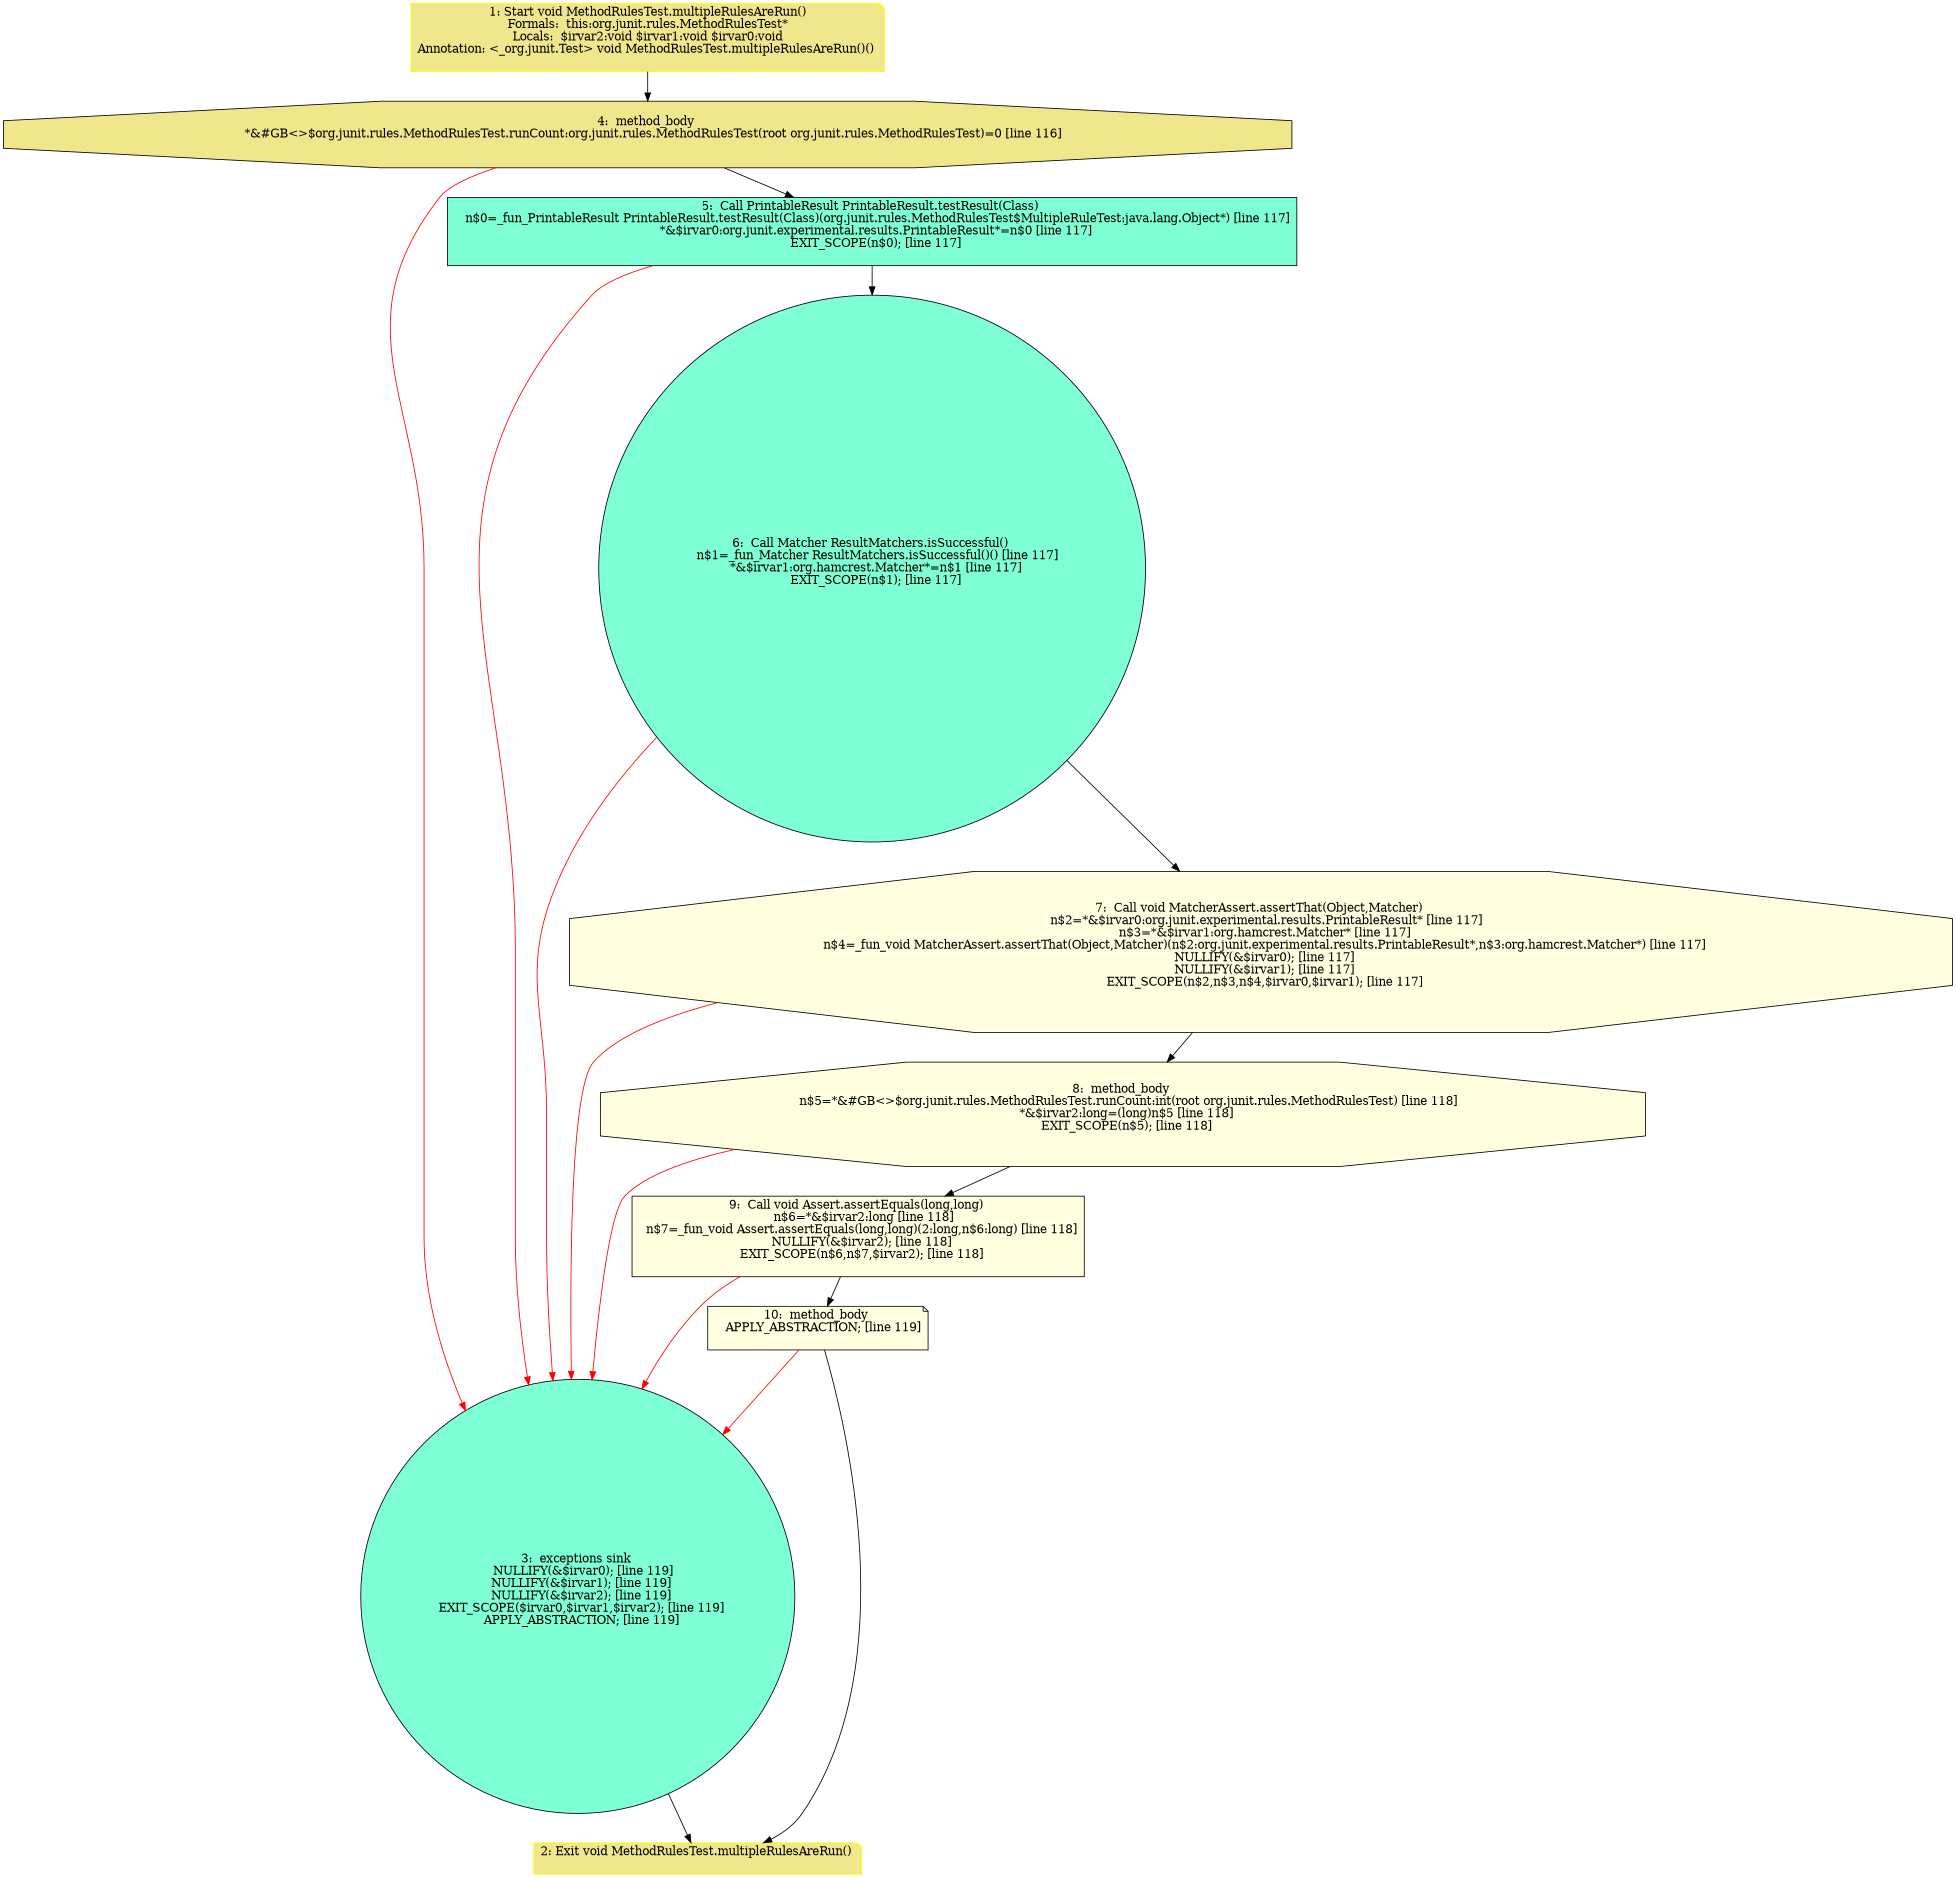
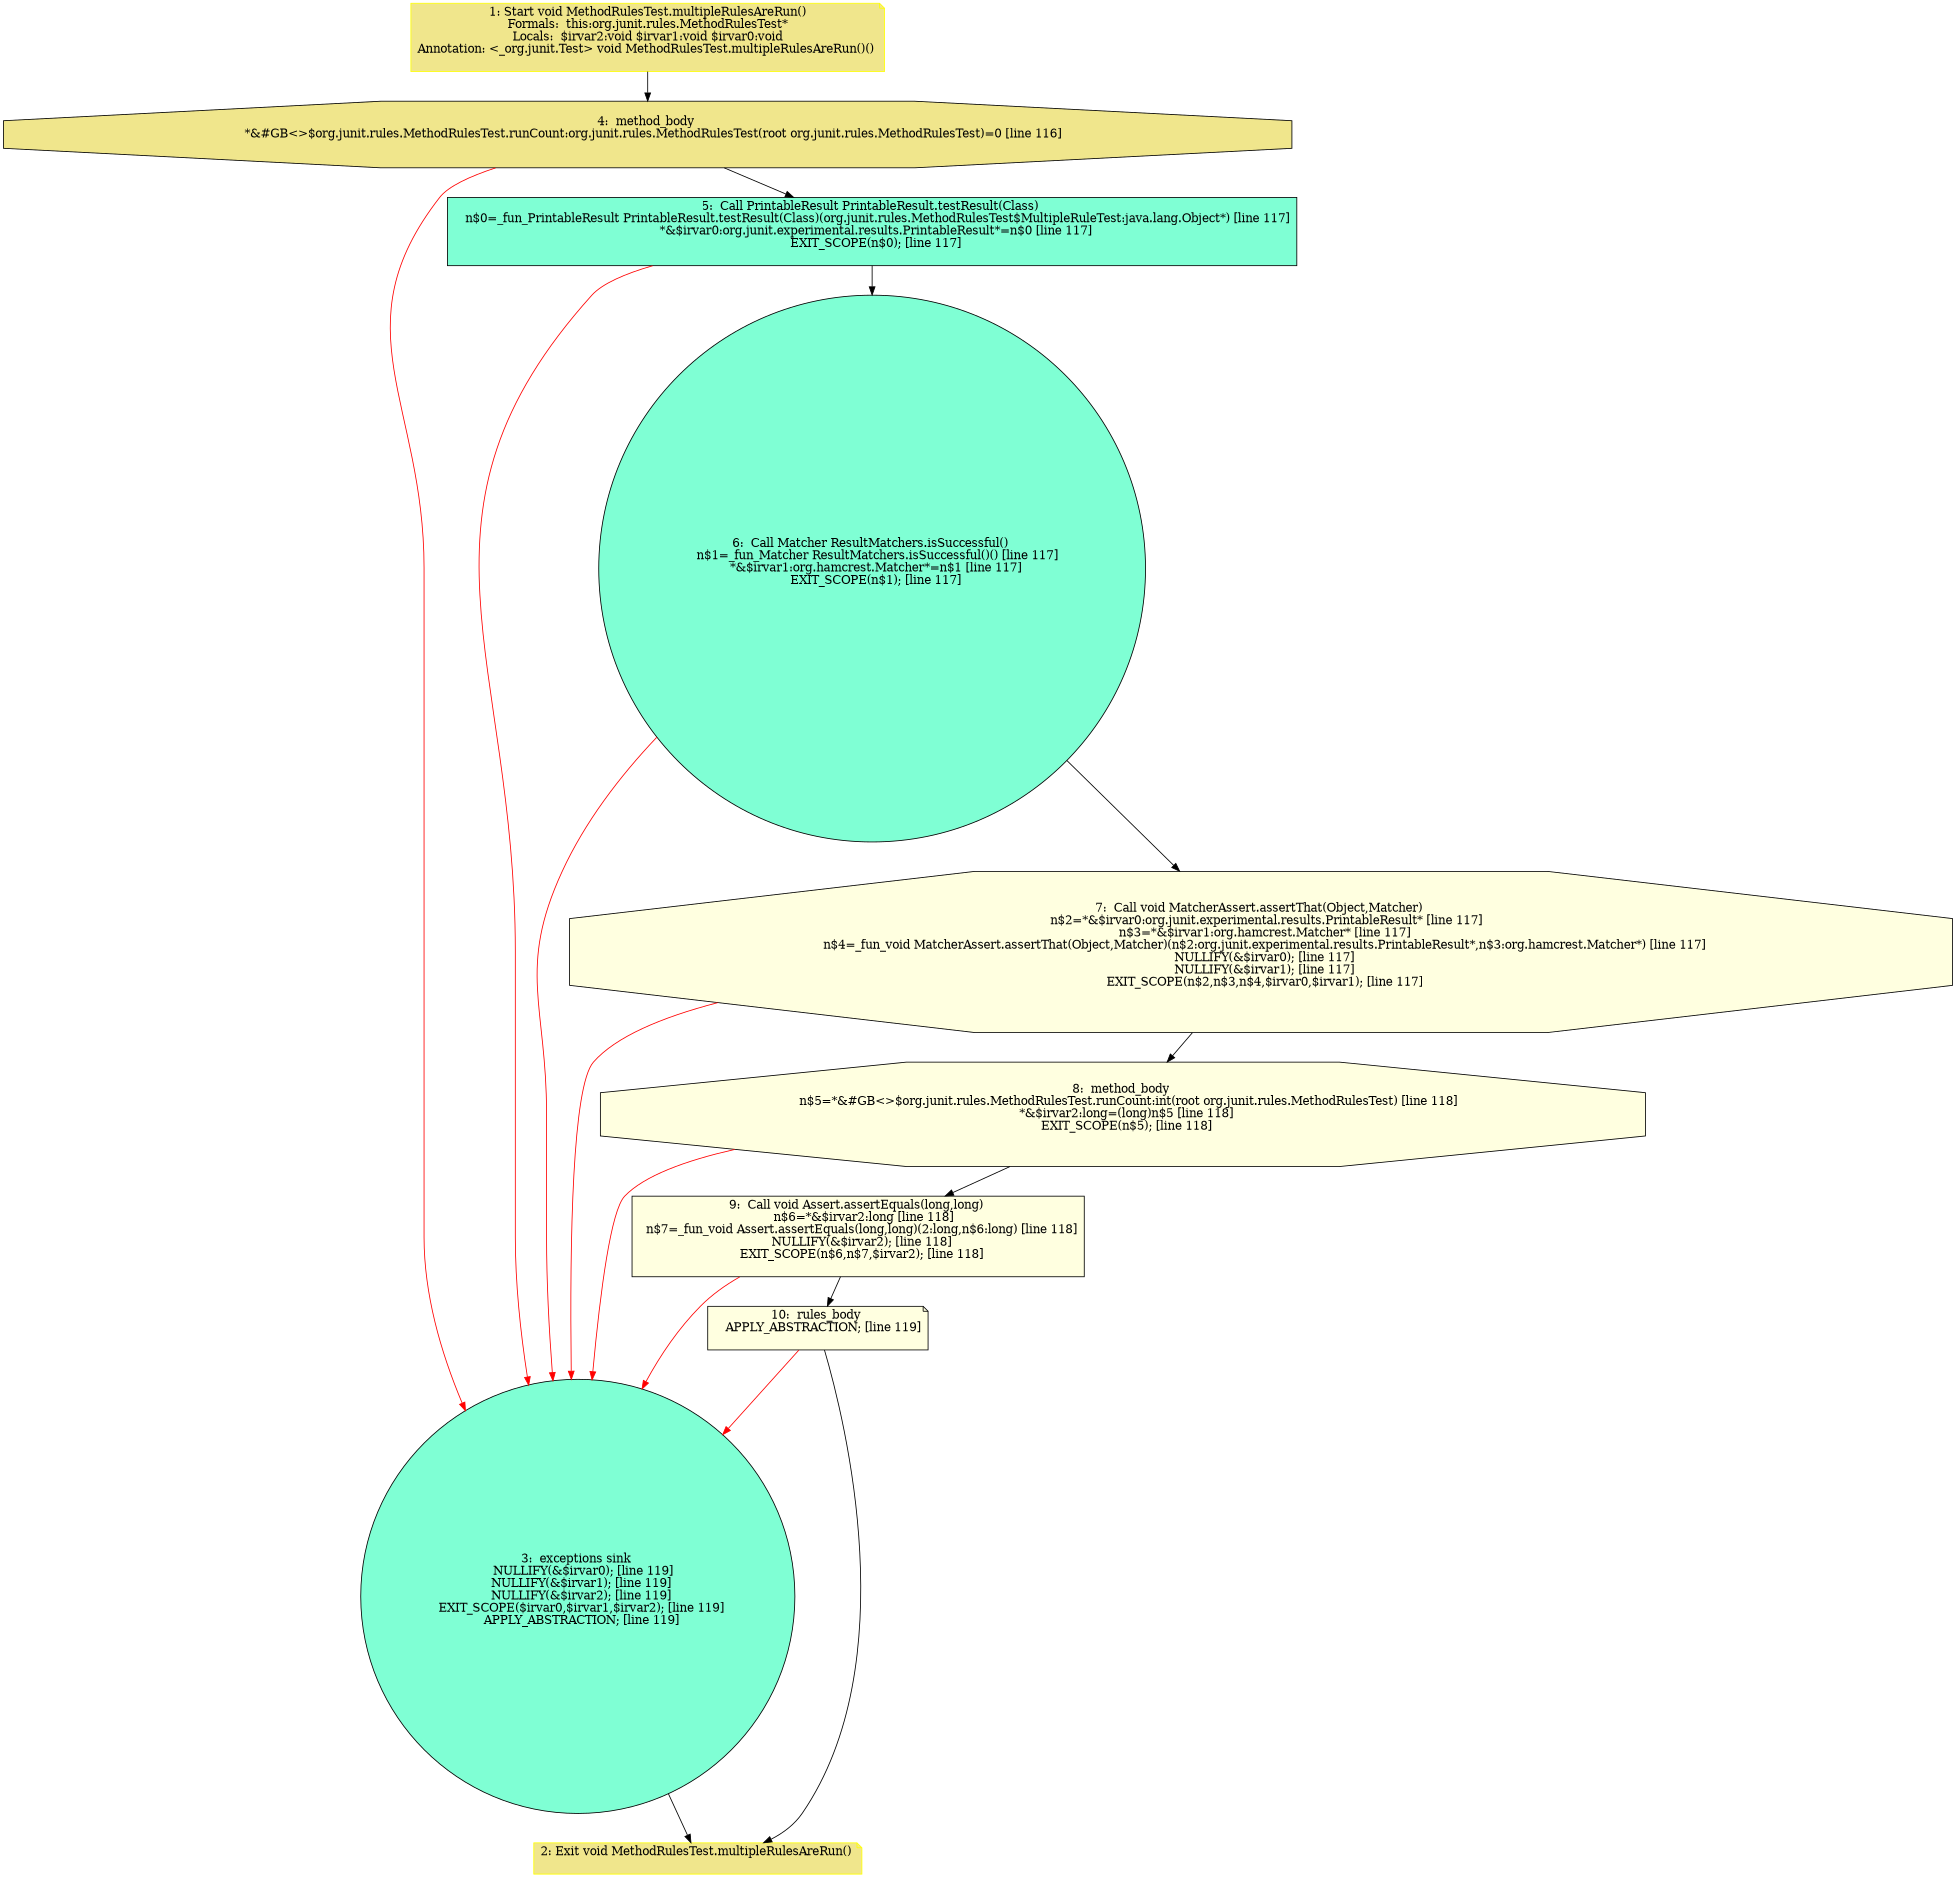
node "10:  method_body APPLY_ABSTRACTION; [line 119]": label "10:  method_body APPLY_ABSTRACTION; [line 119]" -> "10:  rules_body APPLY_ABSTRACTION; [line 119]"
